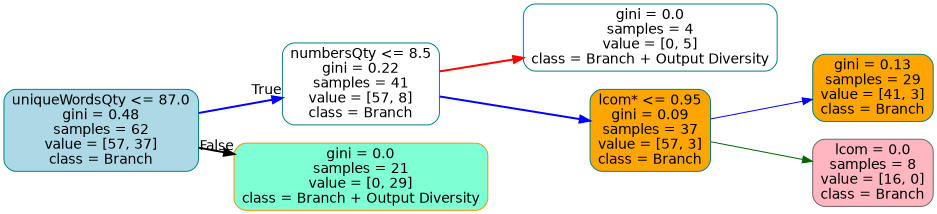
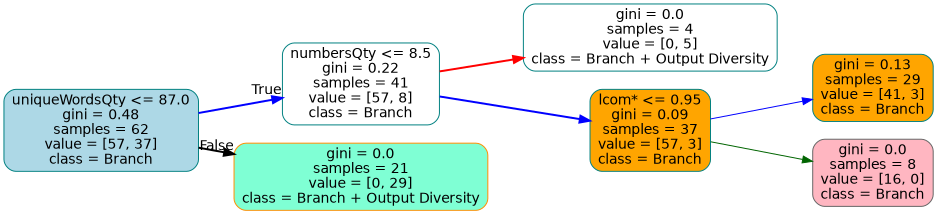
node "lcom = 0.0 samples = 8 value = [16, 0] class = Branch": label "lcom = 0.0 samples = 8 value = [16, 0] class = Branch" -> "gini = 0.0 samples = 8 value = [16, 0] class = Branch"
